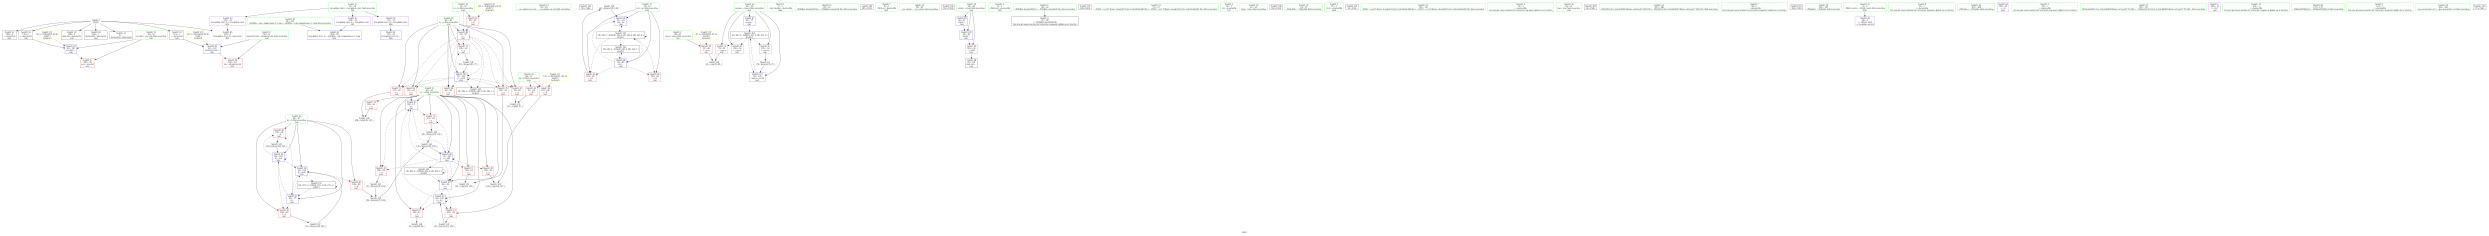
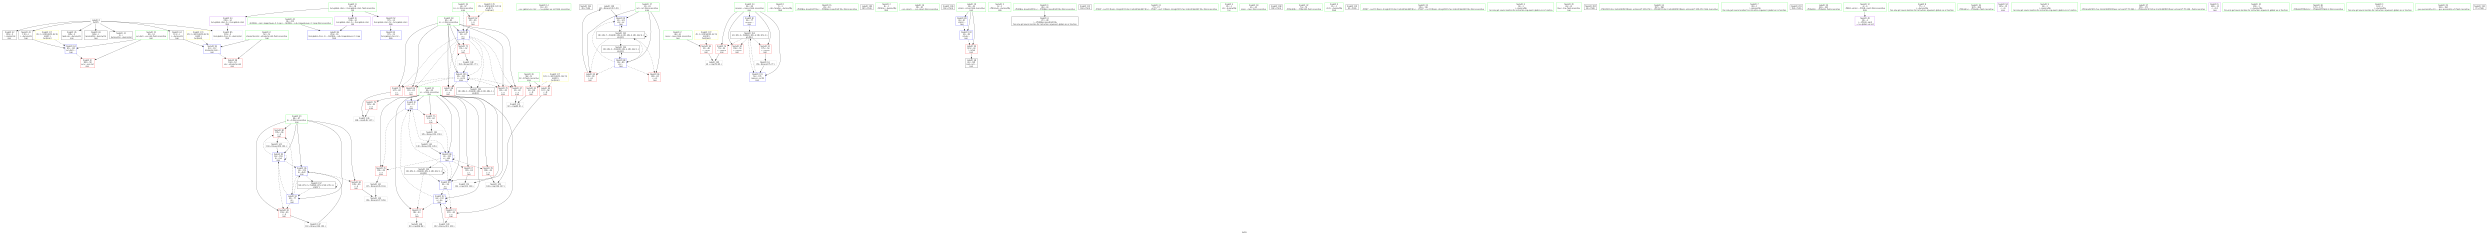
edge "NodeID: 145" -> "NodeID: 144": removed
edge "NodeID: 90" -> "NodeID: 73": now "NodeID: 156" -> "NodeID: 73"
